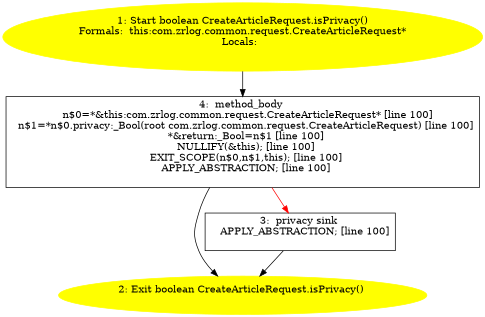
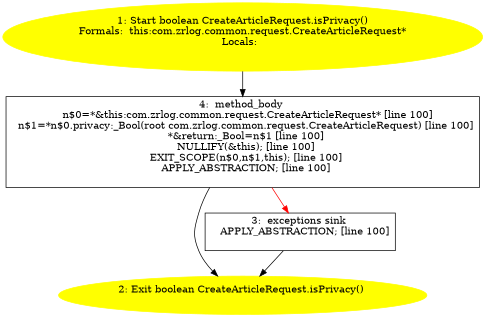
node "3:  privacy sink APPLY_ABSTRACTION; [line 100]": label "3:  privacy sink APPLY_ABSTRACTION; [line 100]" -> "3:  exceptions sink APPLY_ABSTRACTION; [line 100]"
